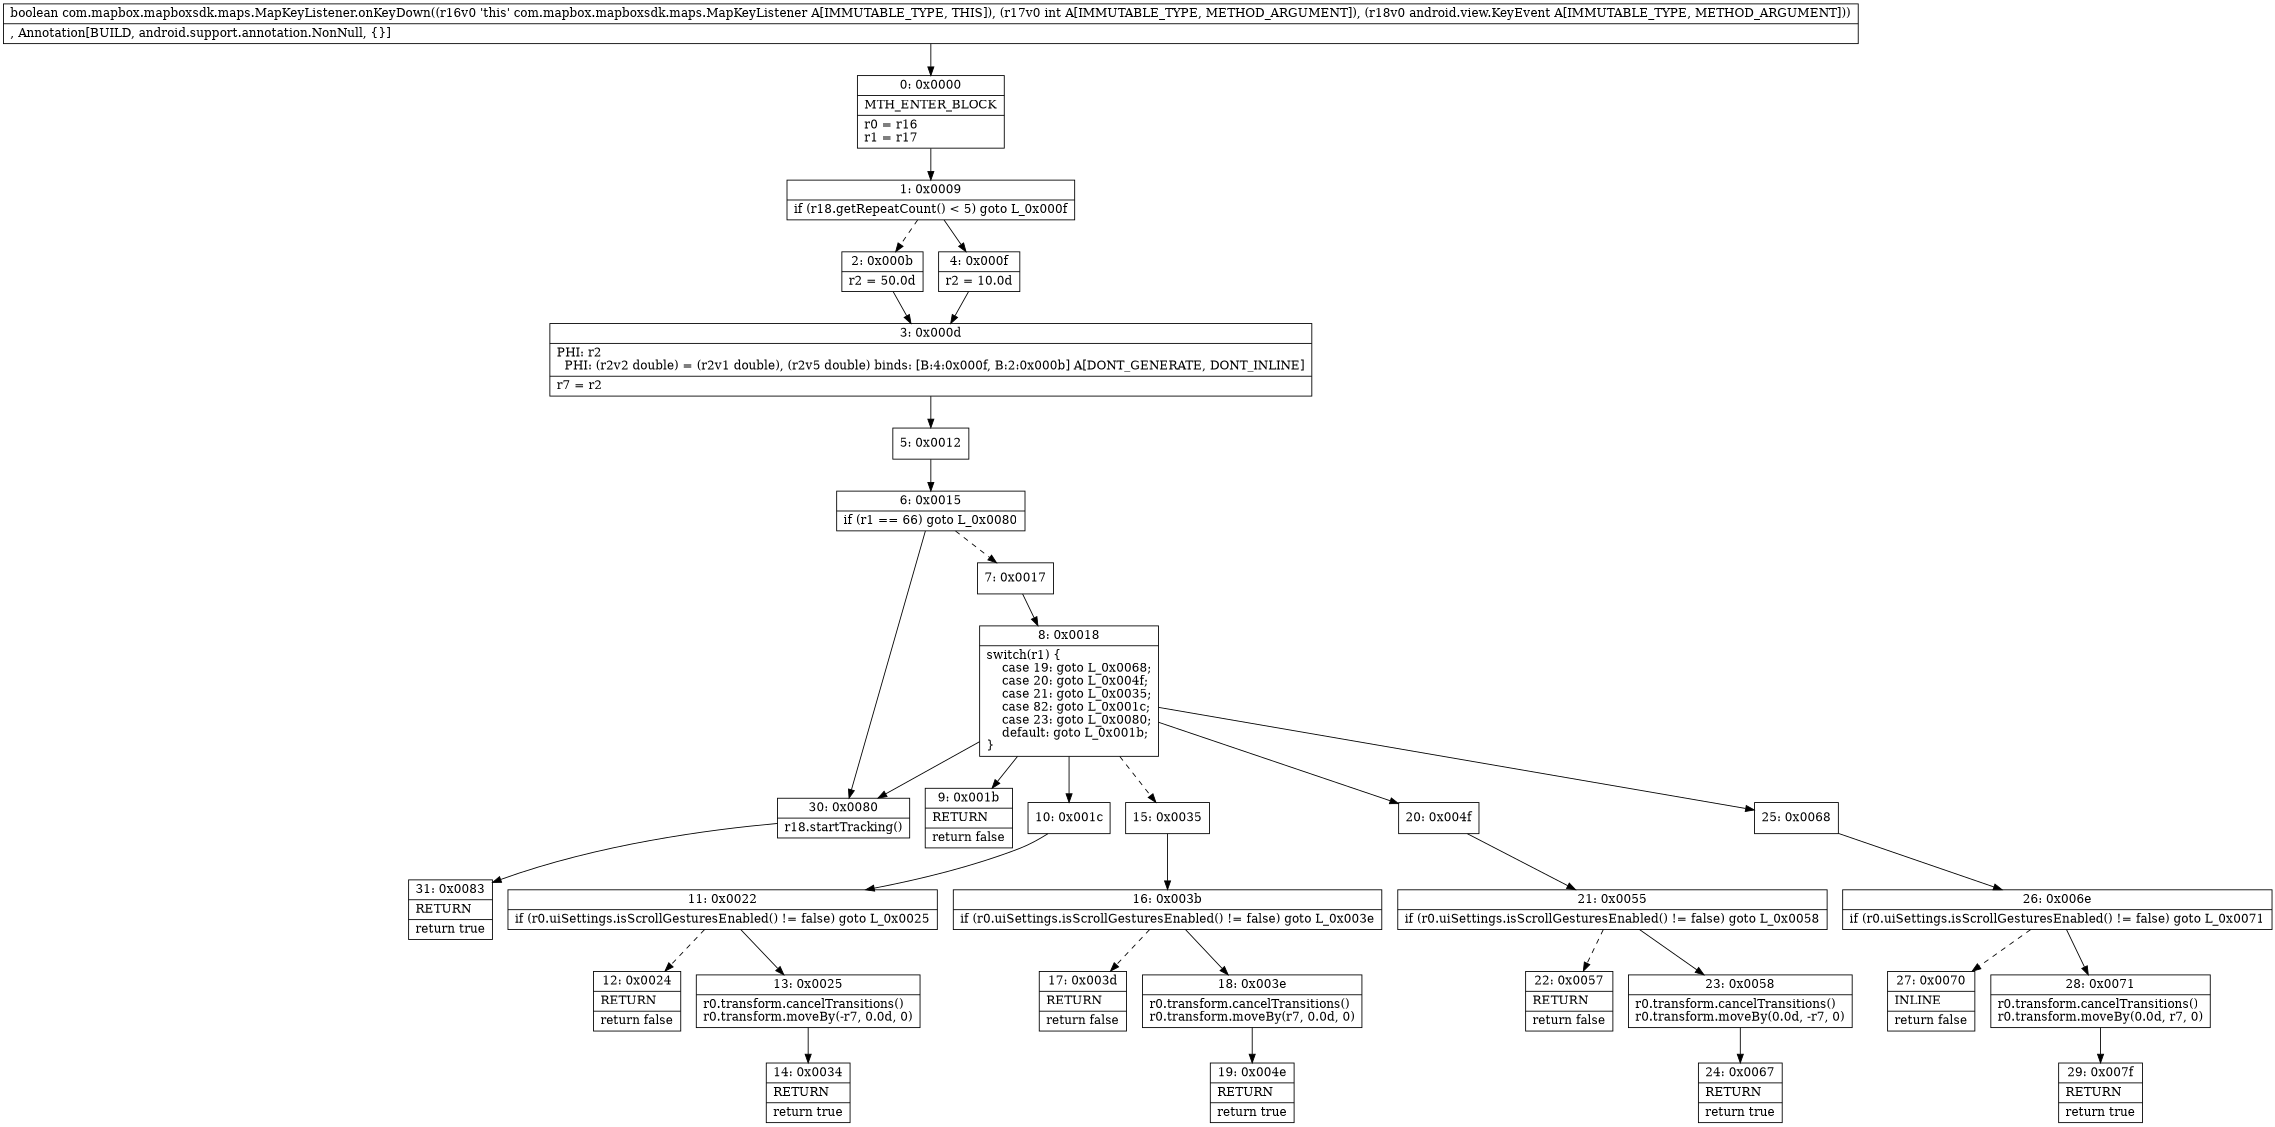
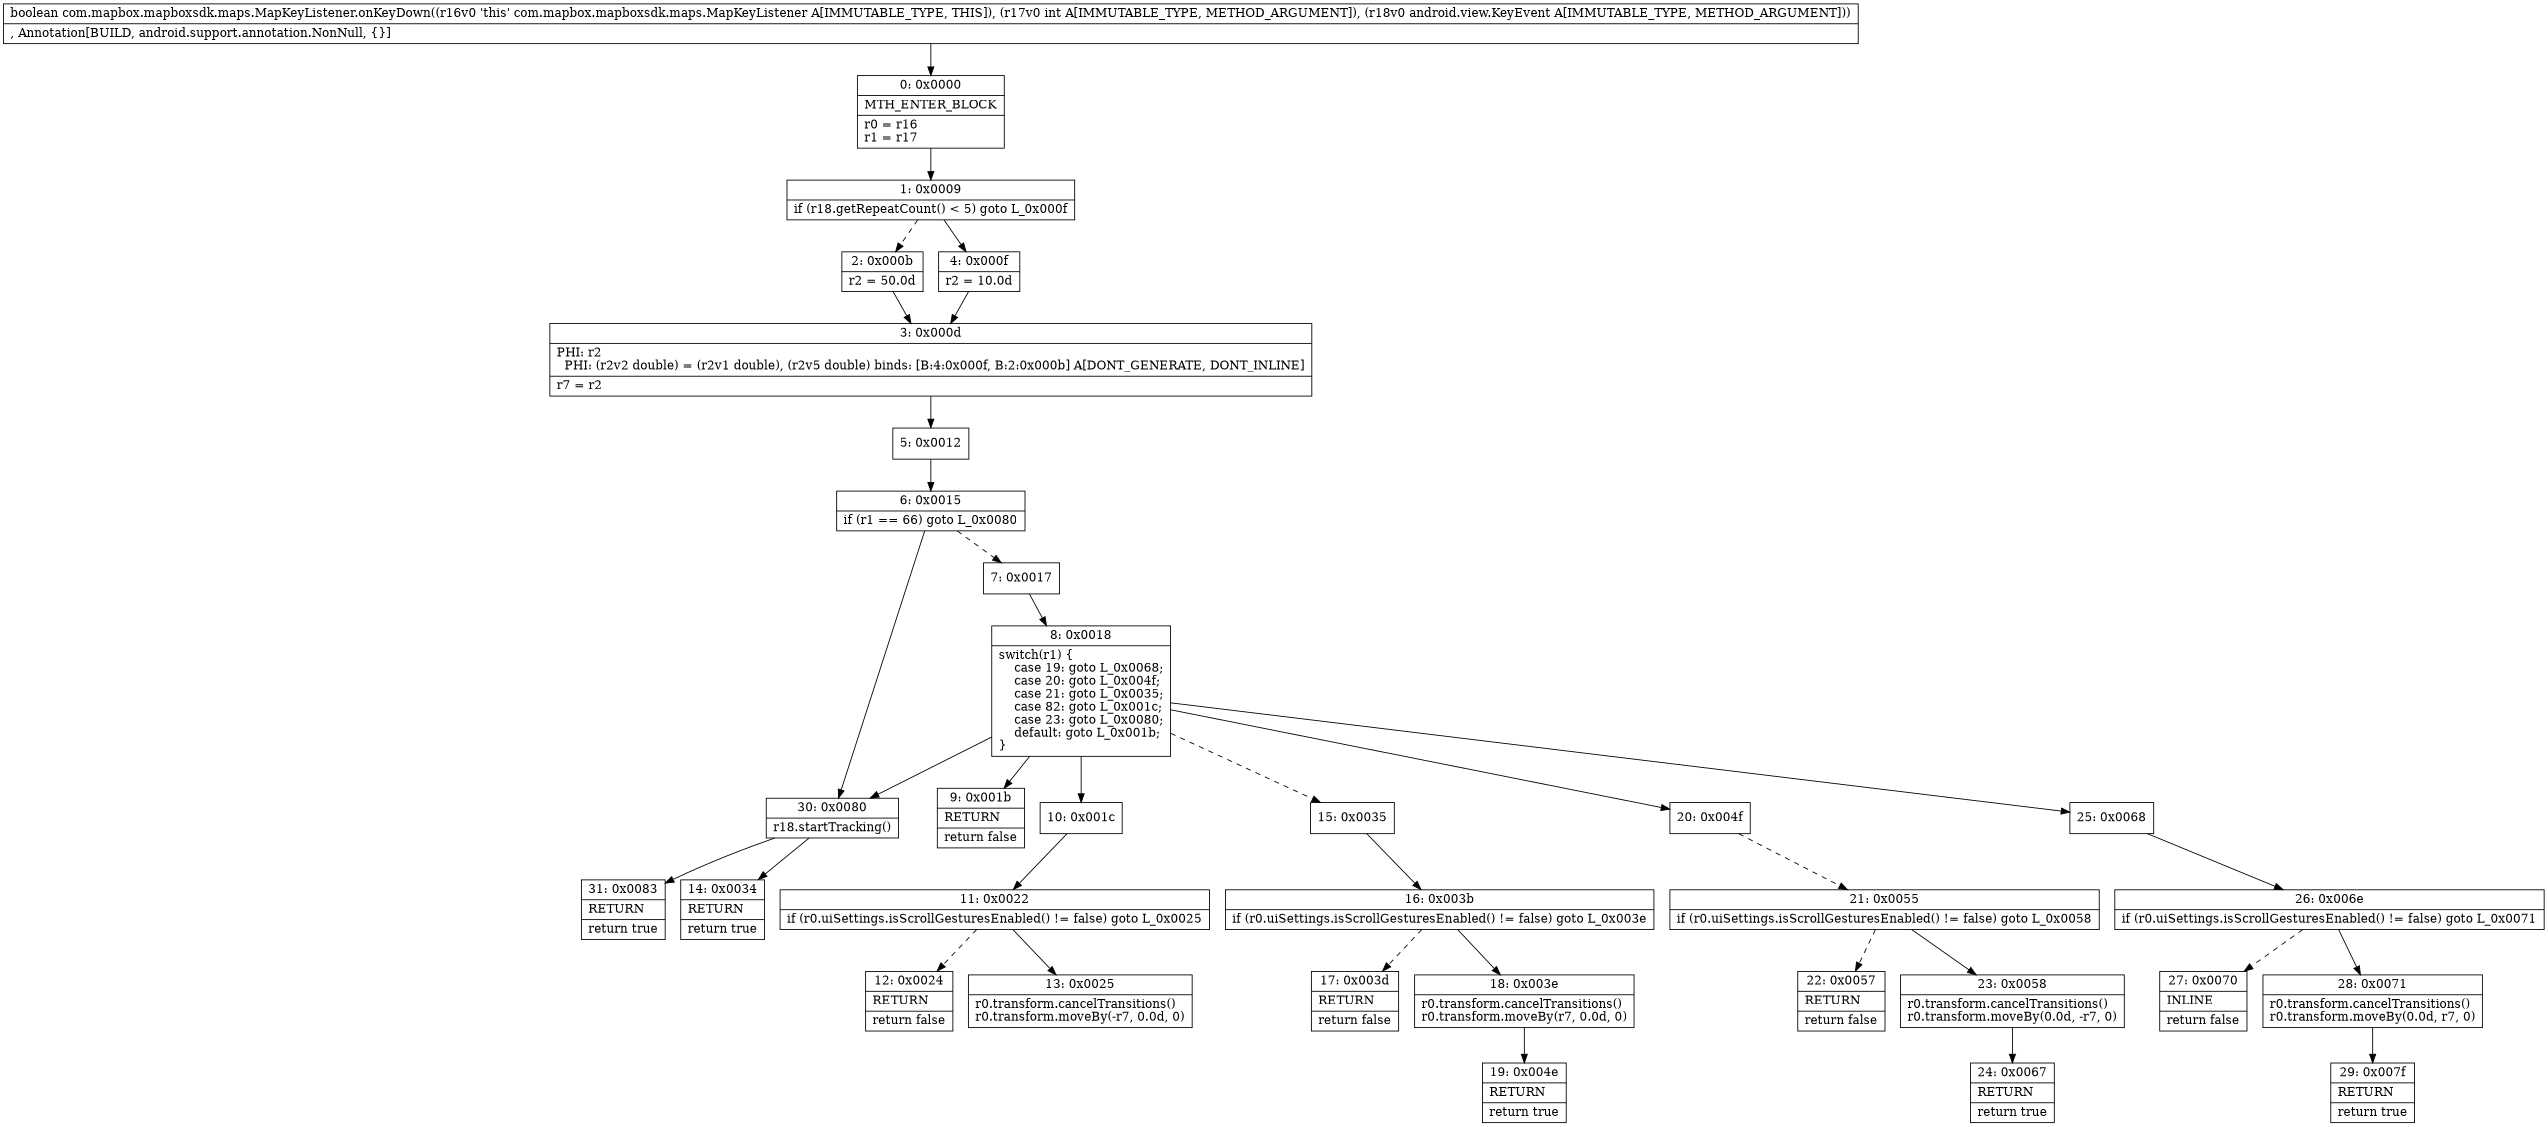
edge "20: 0x004f" -> "21: 0x0055": style solid -> dashed
edge "13: 0x0025" -> "14: 0x0034": now "30: 0x0080" -> "14: 0x0034"
